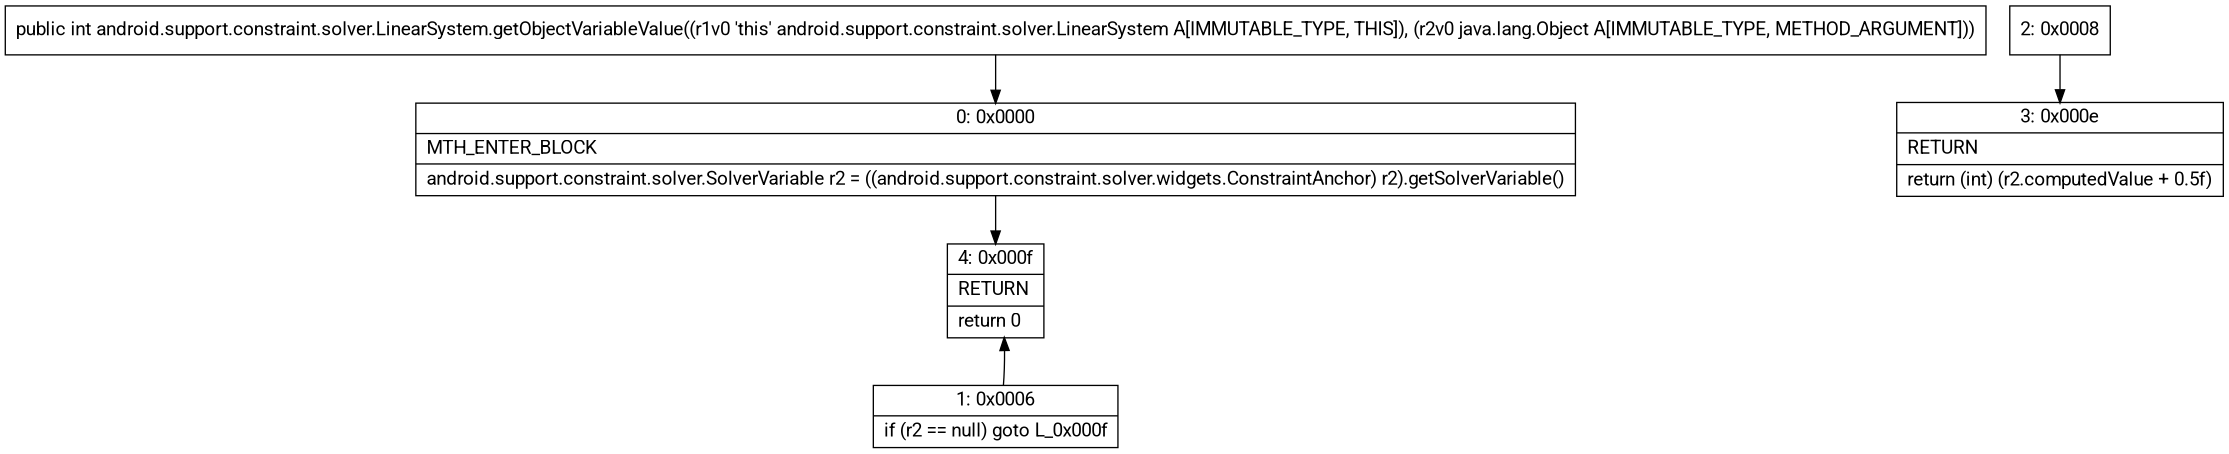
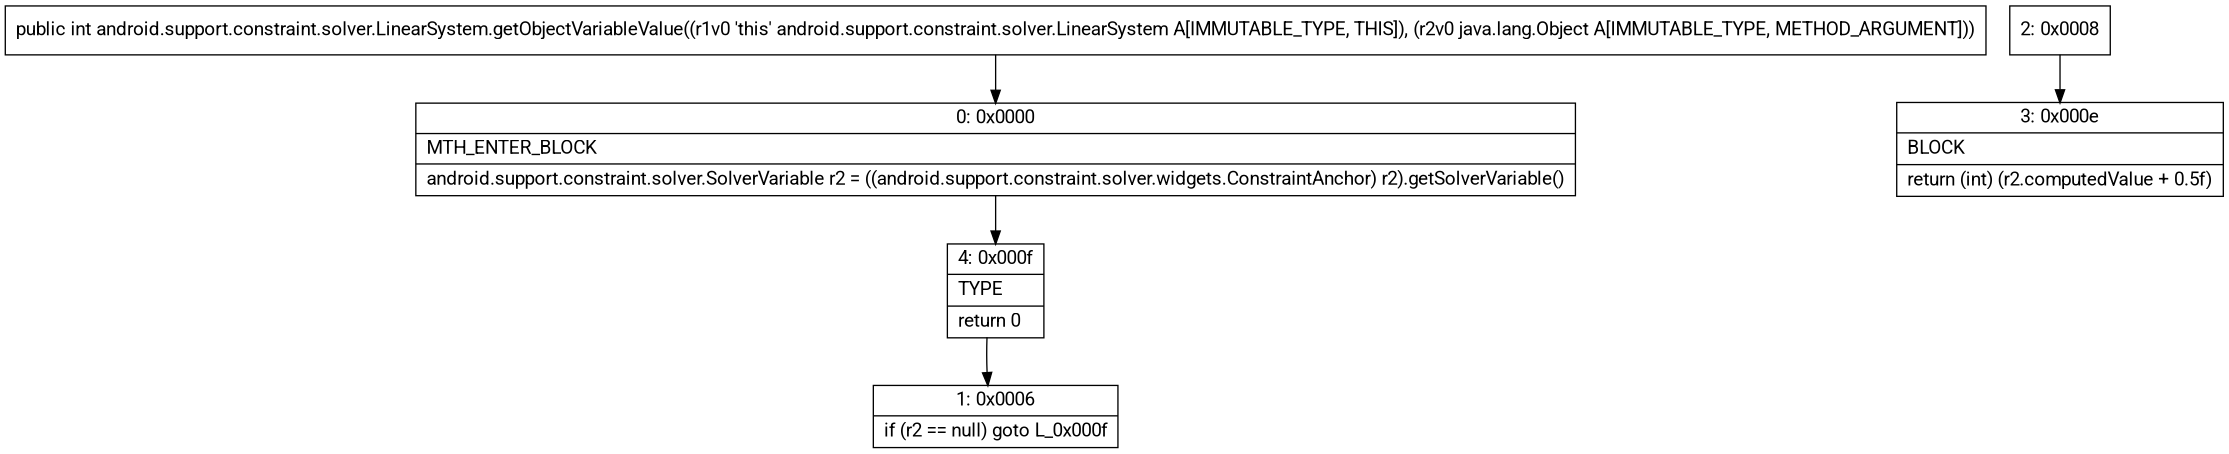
node "3: 0x000e": text "RETURN" -> "BLOCK"
node "4: 0x000f": text "RETURN" -> "TYPE"
edge "1: 0x0006" -> "4: 0x000f": reversed
